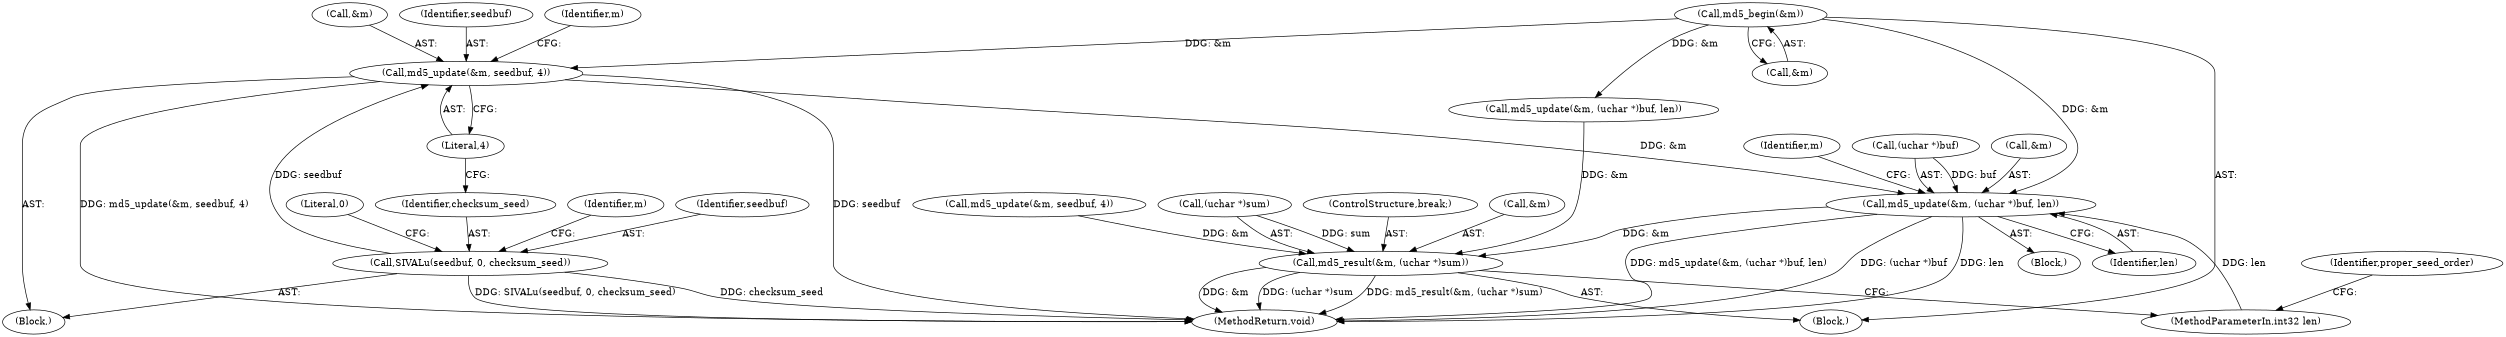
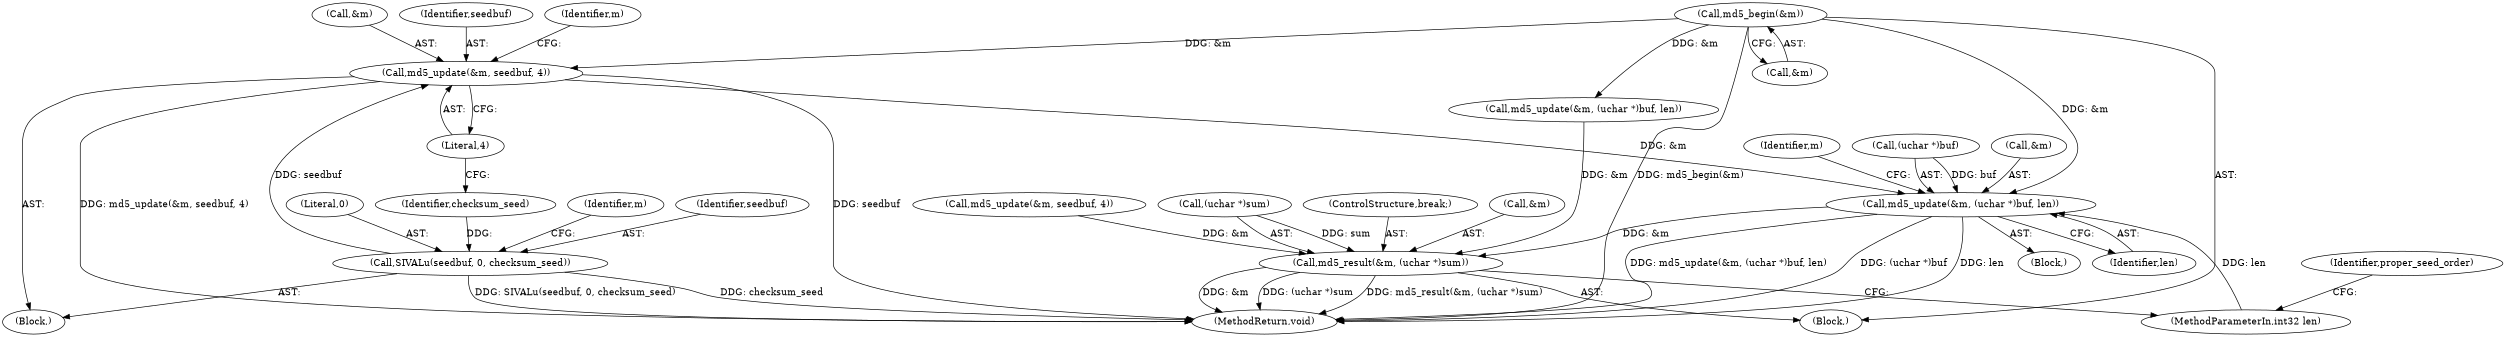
edge "(Literal,0)" -> "(Call,SIVALu(seedbuf, 0, checksum_seed))": label "CFG: " -> "AST: "
edge "(Identifier,checksum_seed)" -> "(Call,SIVALu(seedbuf, 0, checksum_seed))": label "AST: " -> "DDG: "
edge "(Call,md5_begin(&m))" -> "(MethodReturn,void)": added, label "DDG: md5_begin(&m)"
